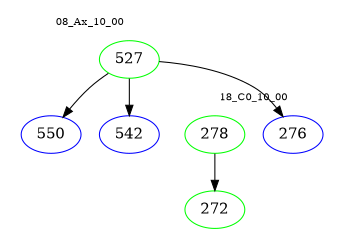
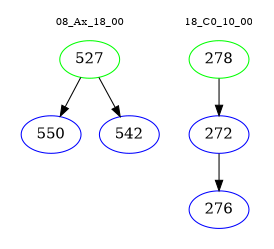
cluster "08_Ax_10_00": label "08_Ax_10_00" -> "08_Ax_18_00"
edge "527" -> "276": now "272" -> "276"
node "272": color green -> blue
